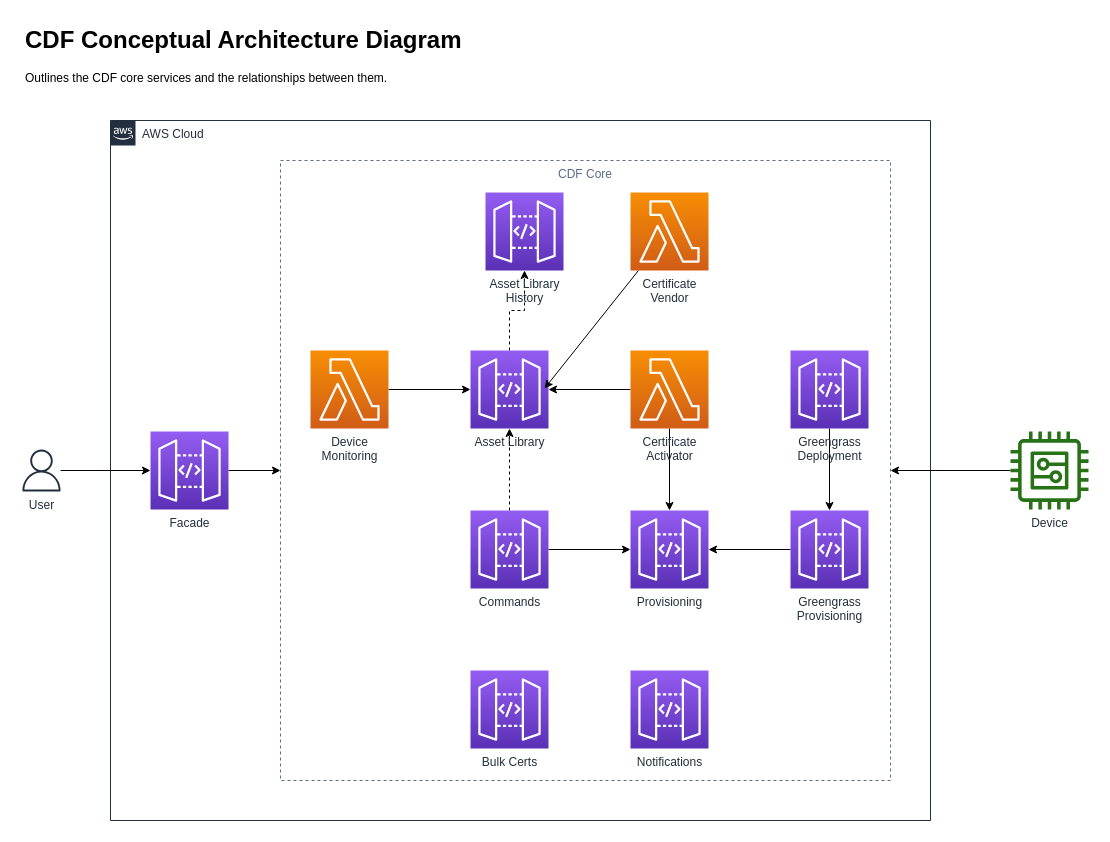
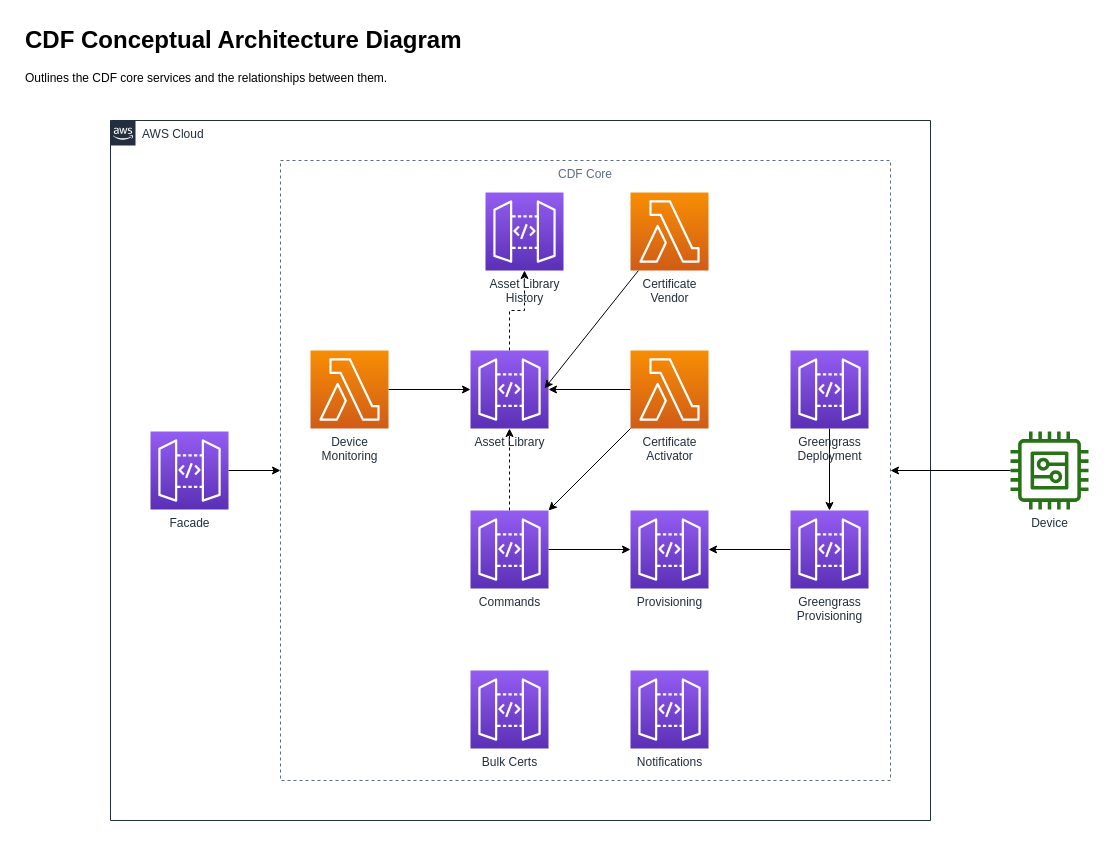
edge "Certificate Activator" -> "Provisioning": now "Certificate Activator" -> "Commands"
node "User": removed
edge "User" -> "Facade": removed
